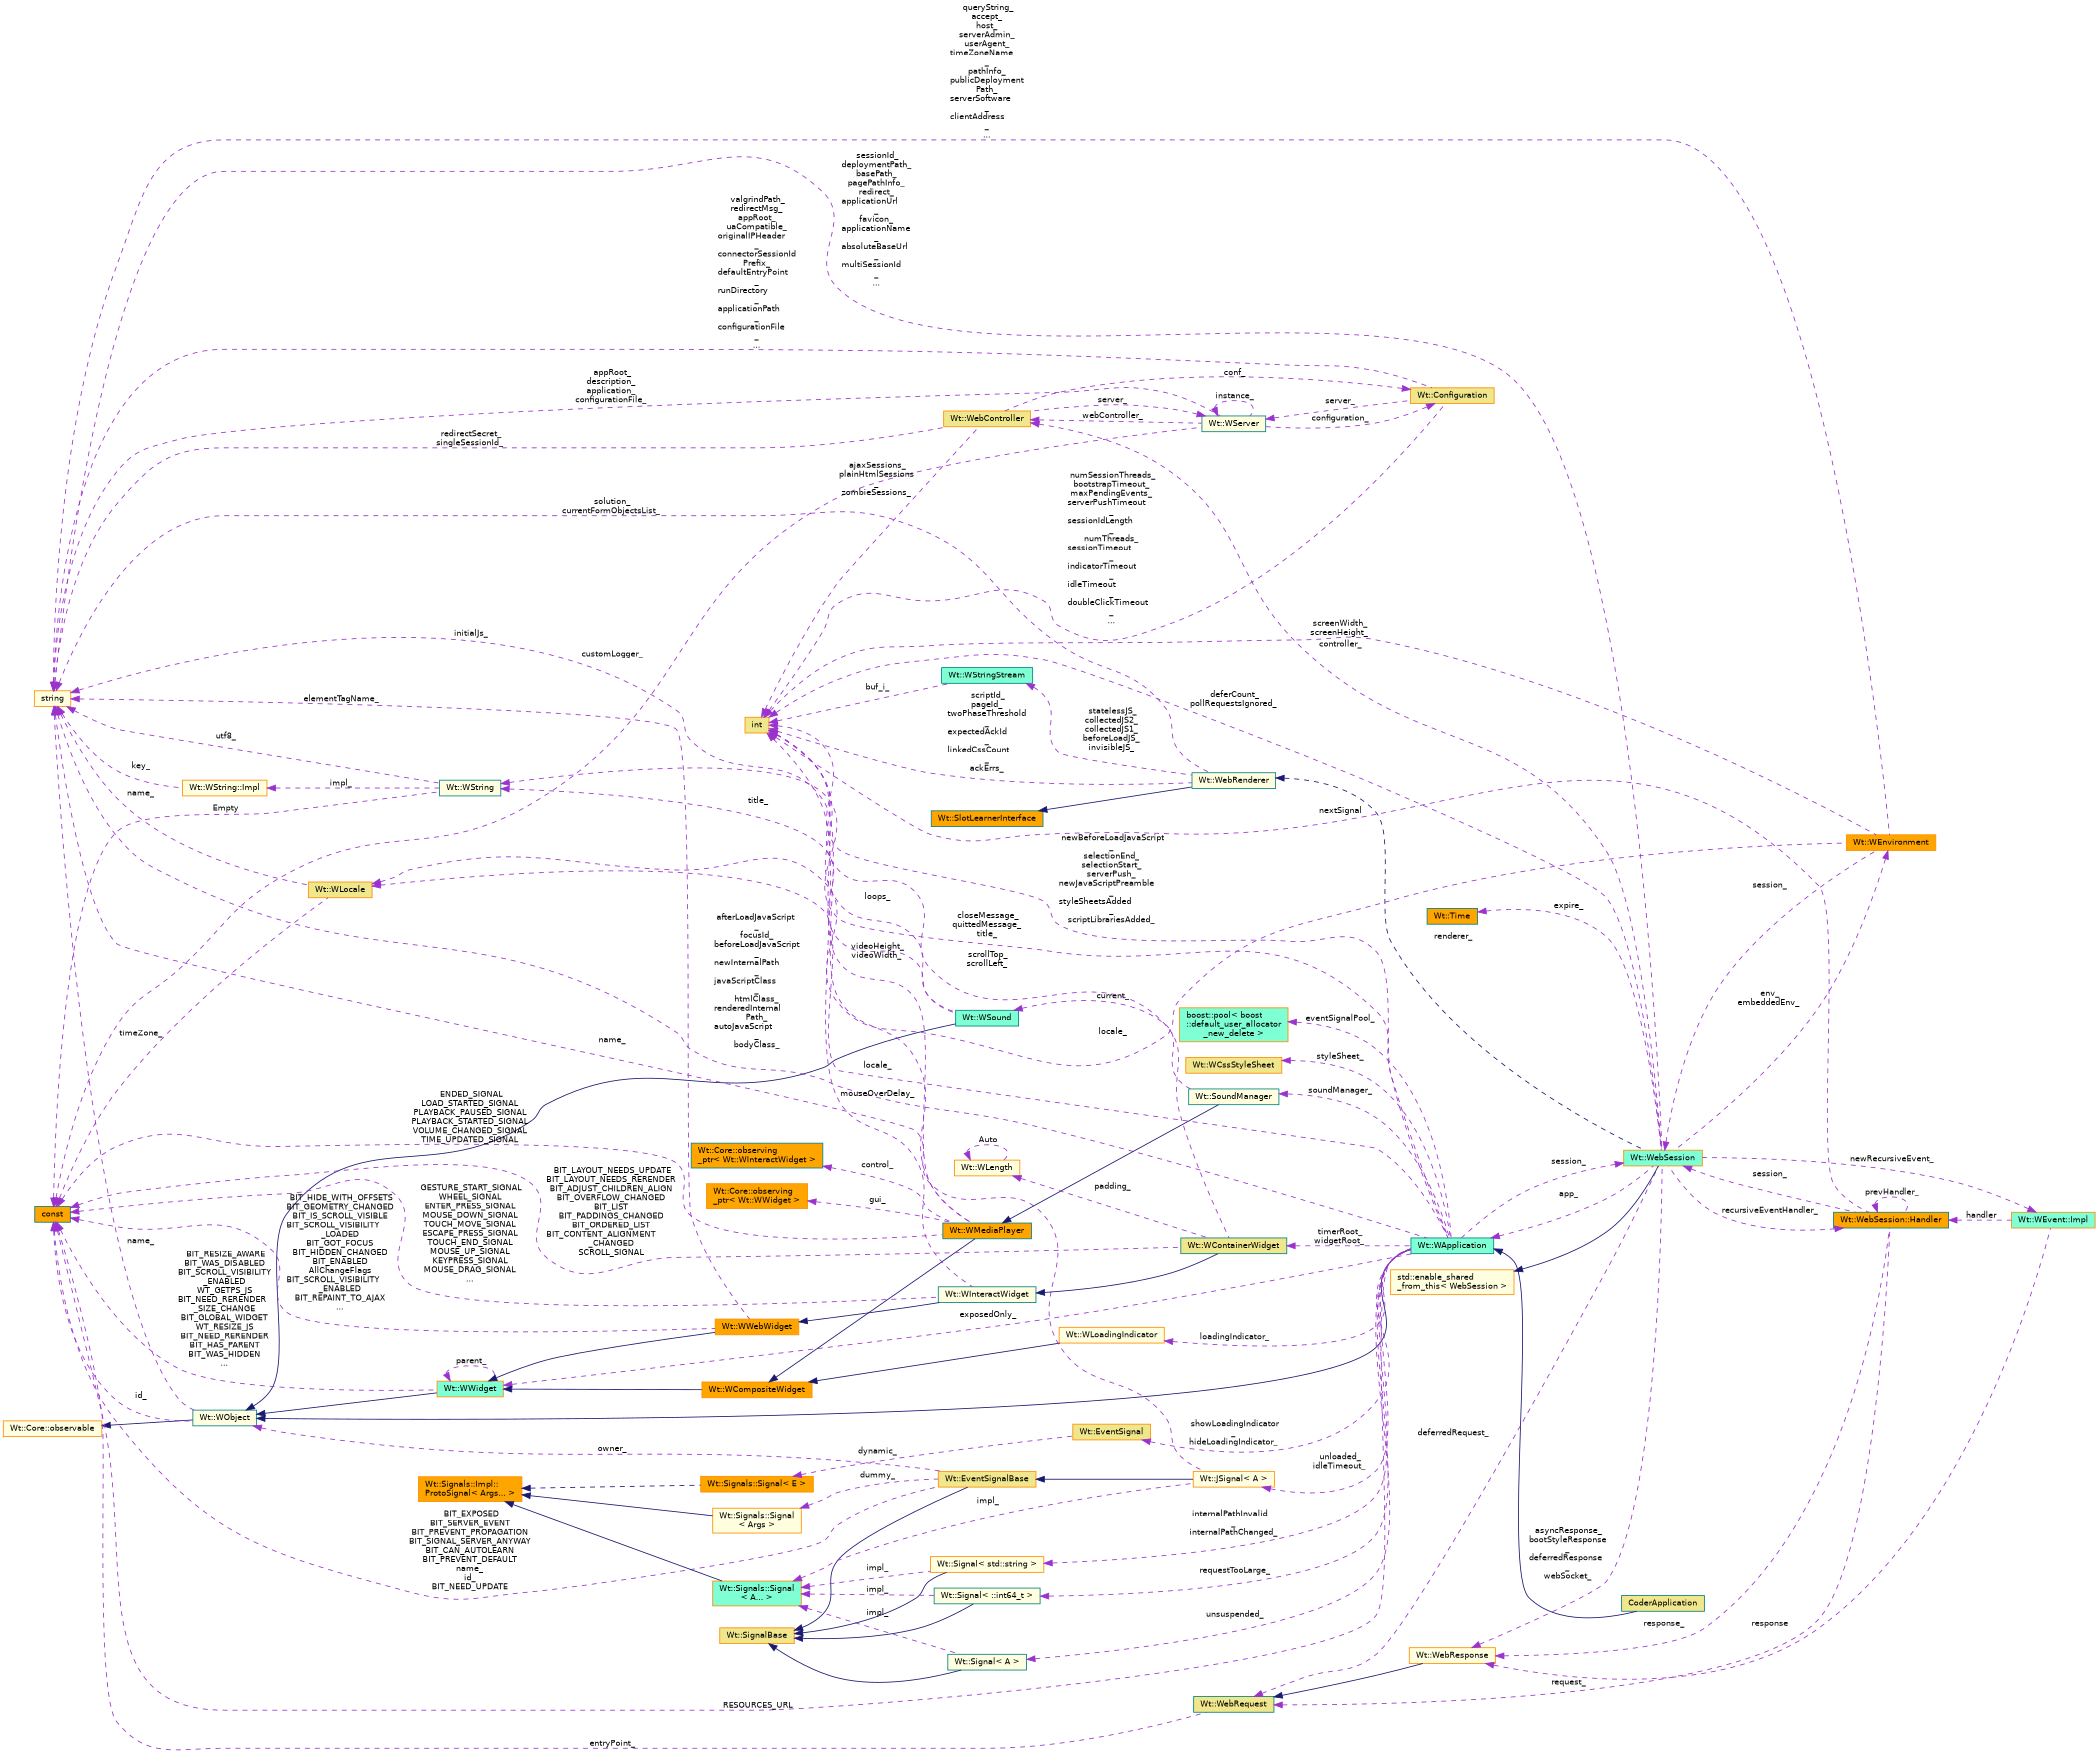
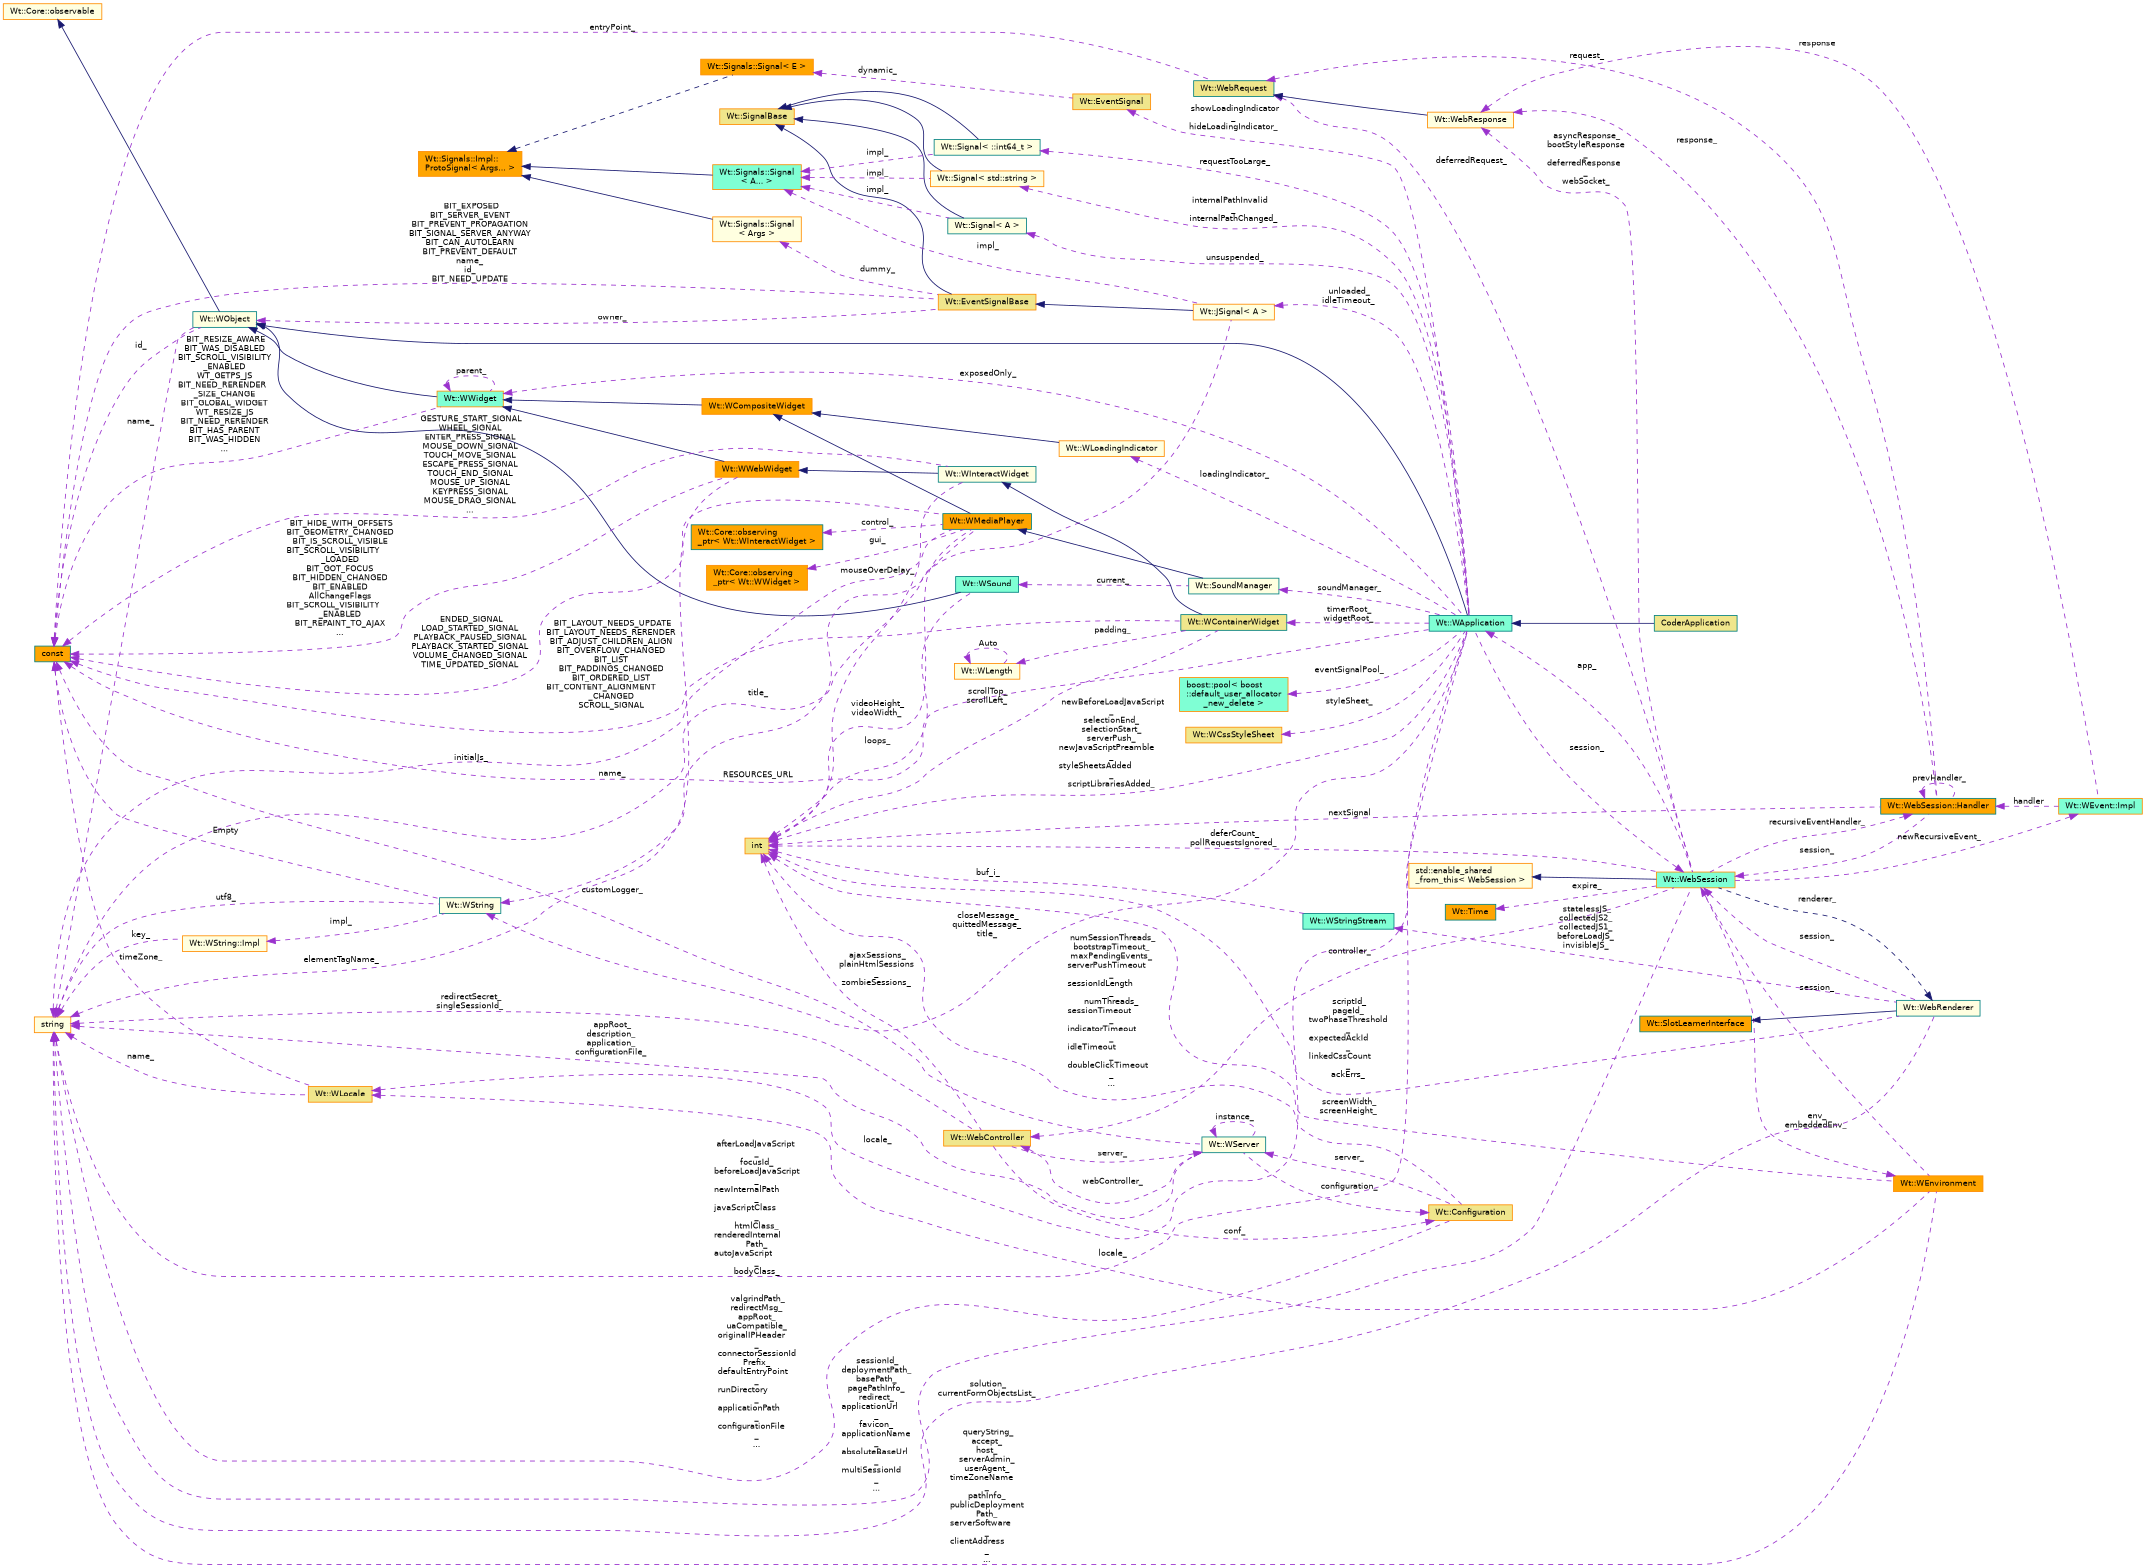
edge "Wt::WSound" -> "Wt::WString": now "Wt::WMediaPlayer" -> "Wt::WString"
edge "Wt::WebRenderer" -> "Wt::WebSession": added, label "session_"
